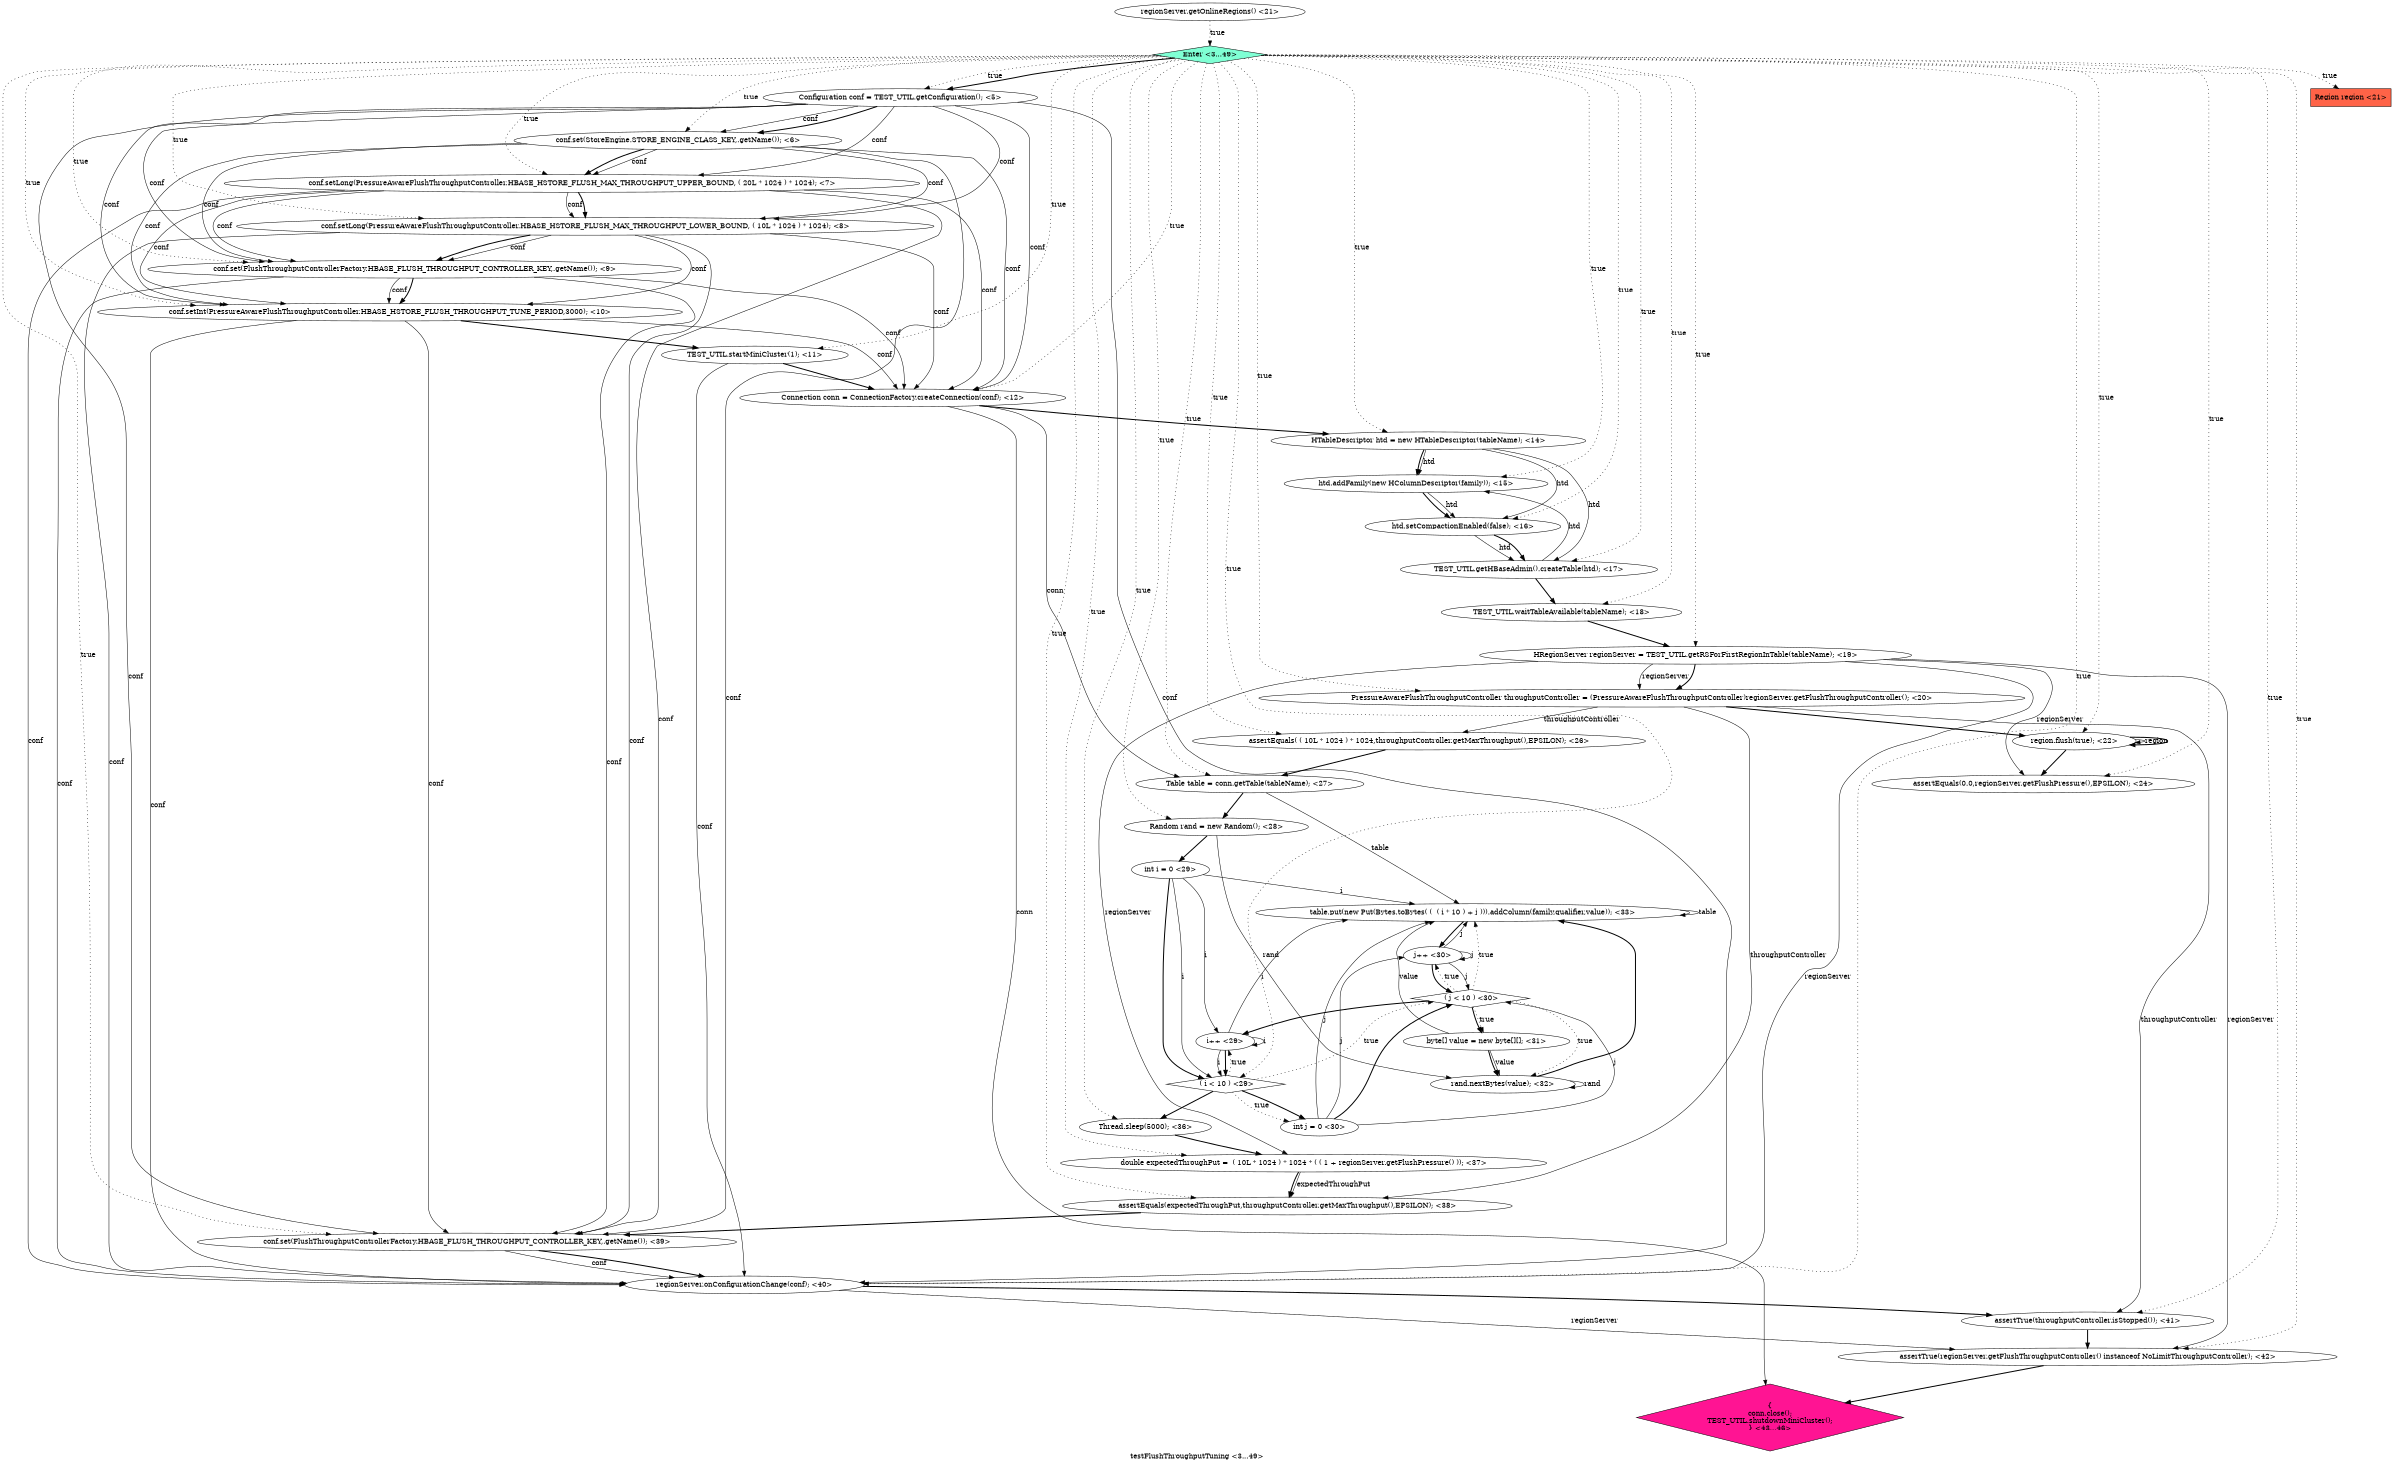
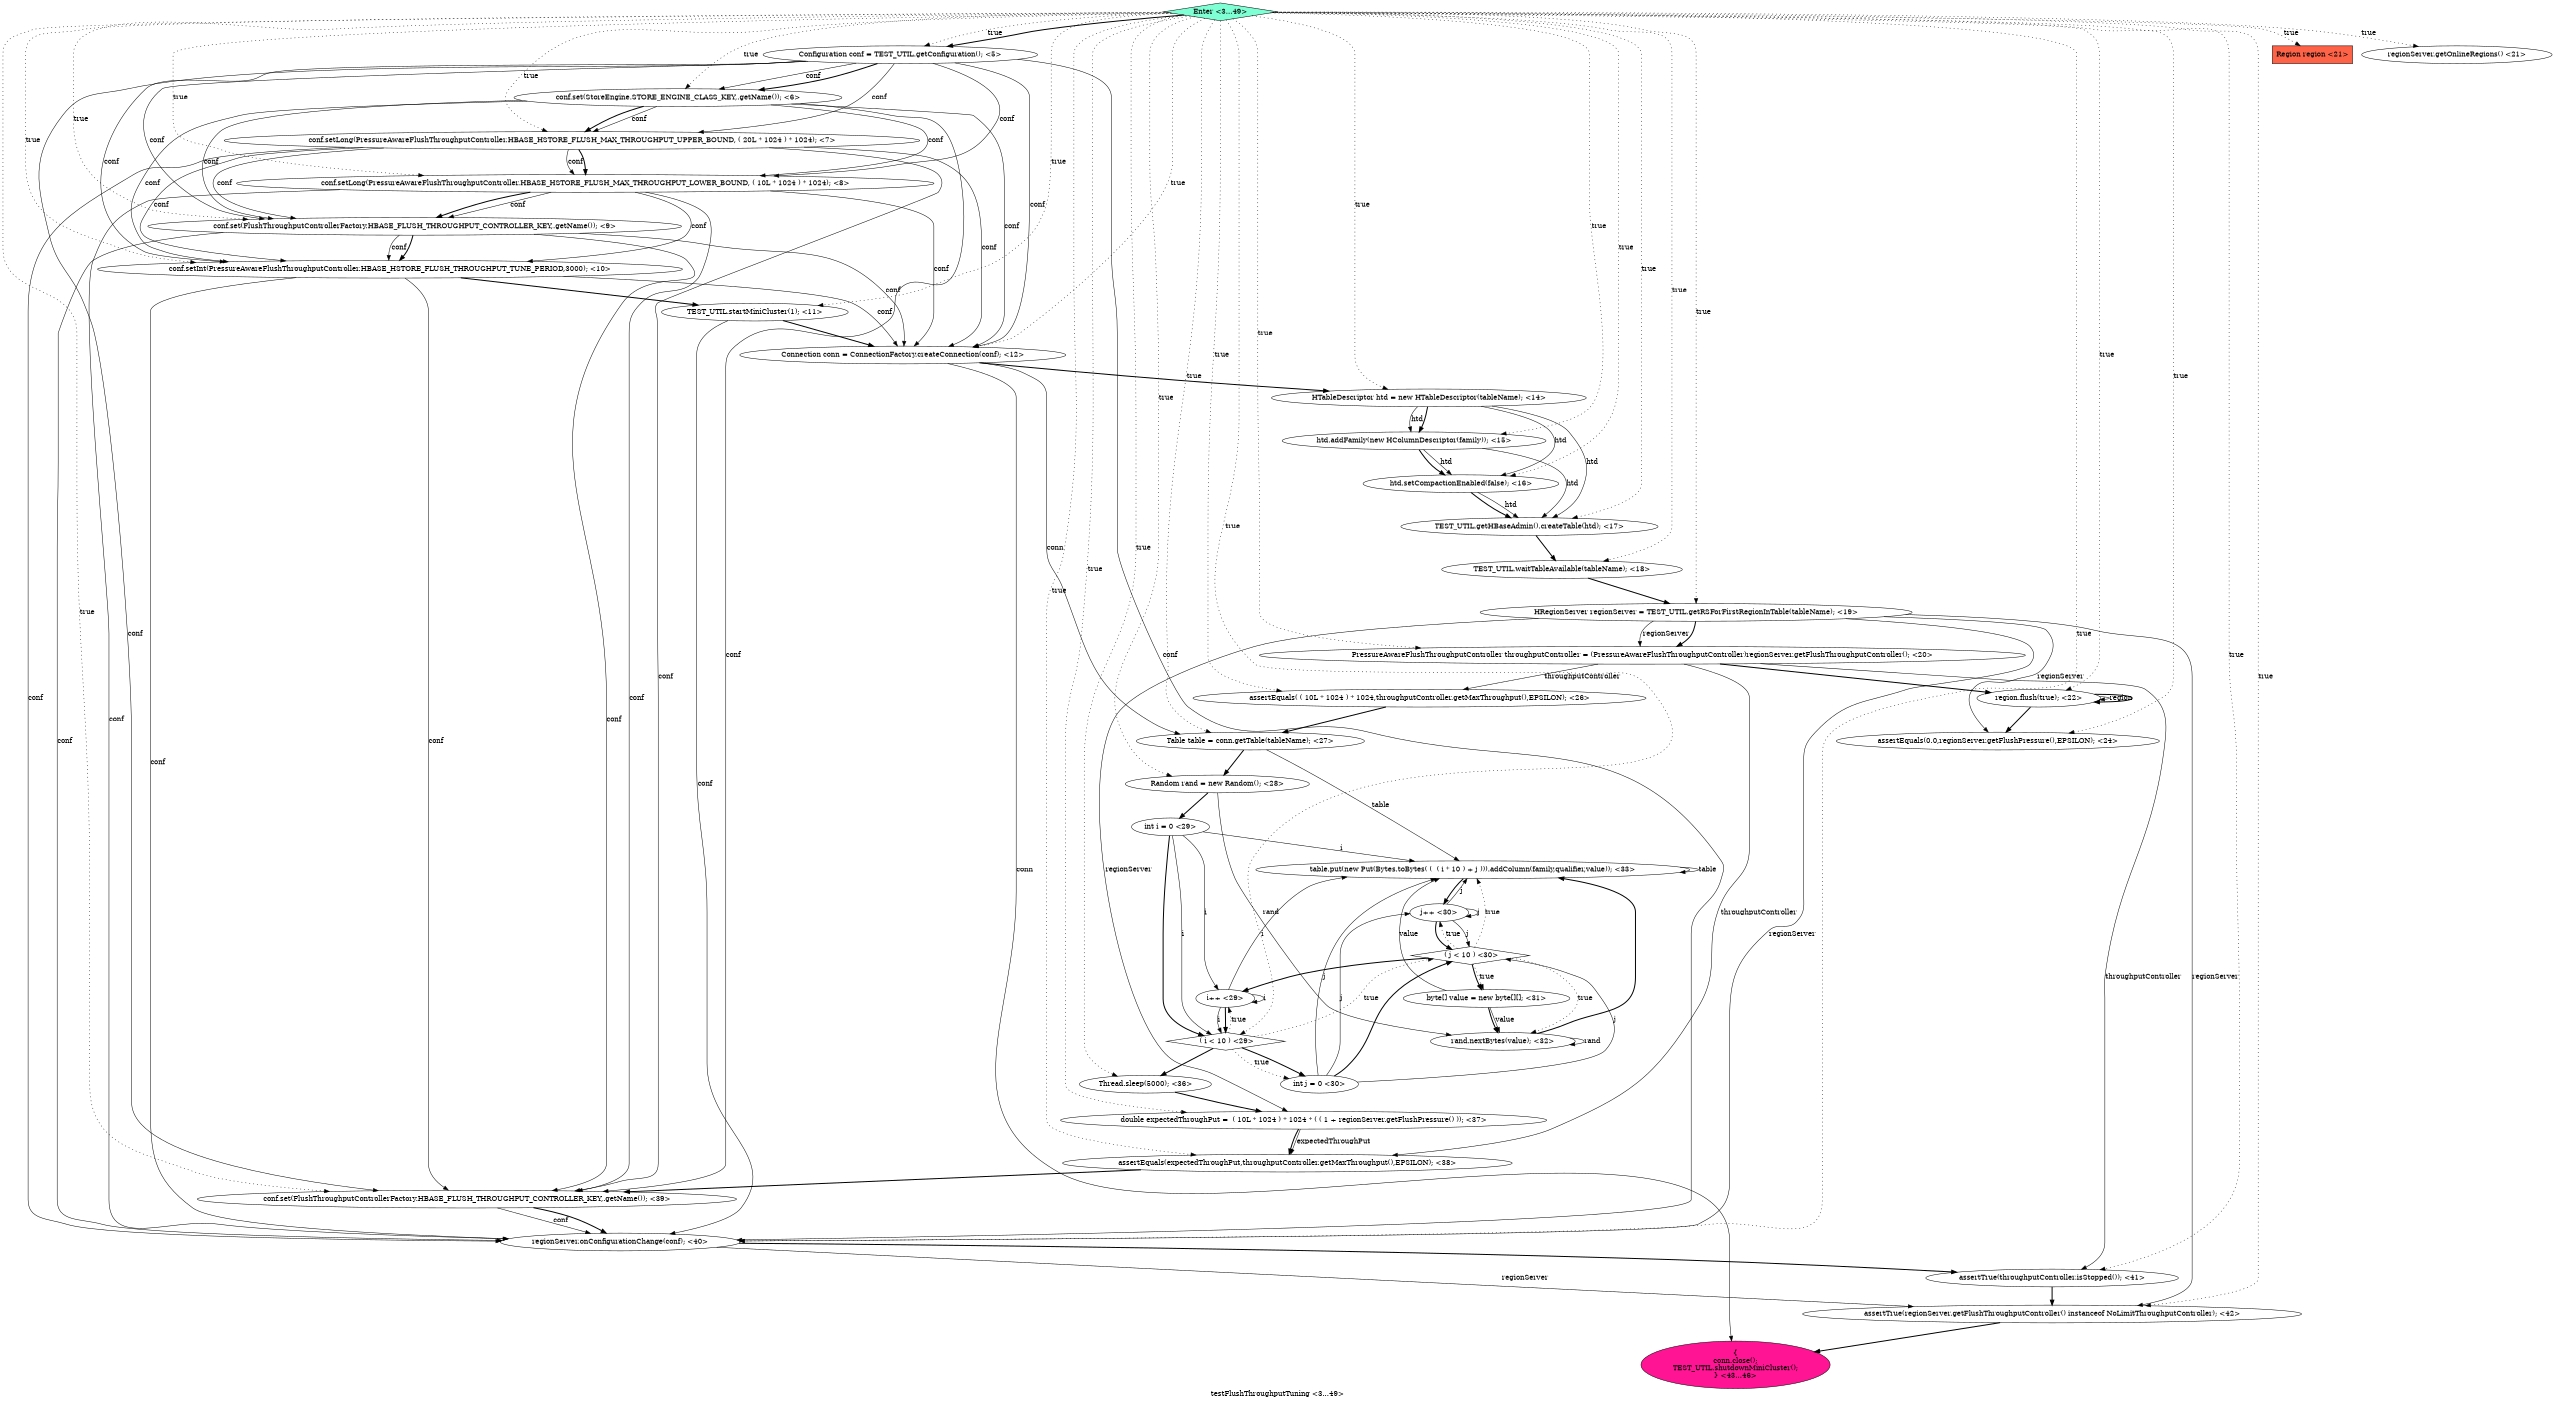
edge "regionServer.getOnlineRegions() <21>" -> "Enter <3...49>": reversed
edge "TEST_UTIL.getHBaseAdmin().createTable(htd); <17>" -> "htd.addFamily(new HColumnDescriptor(family)); <15>": reversed
node "{ conn.close(); TEST_UTIL.shutdownMiniCluster(); } <43...46>": shape diamond -> ellipse
